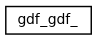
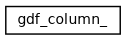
node "gdf_gdf_": label "gdf_gdf_" -> "gdf_column_"
